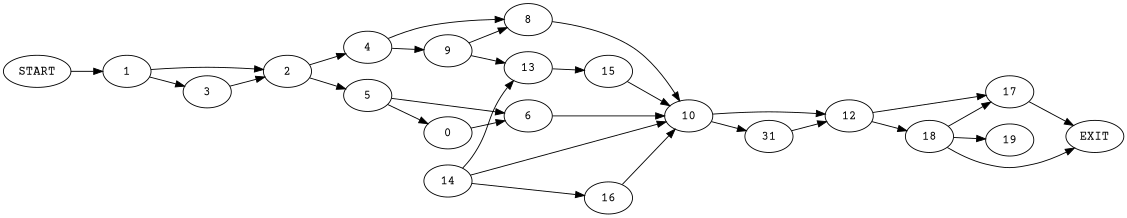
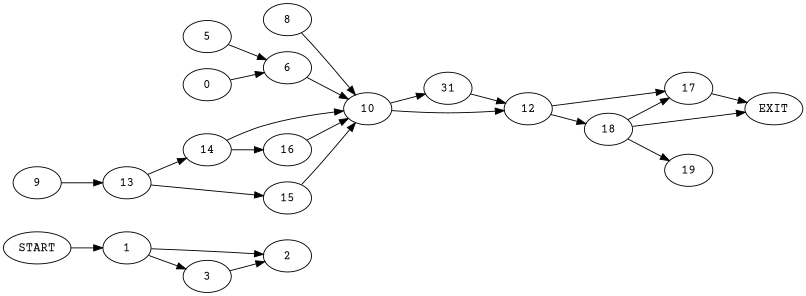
edge "9" -> "8": removed
node "4": removed
edge "2" -> "5": removed
edge "5" -> "0": removed
edge "14" -> "13": reversed
